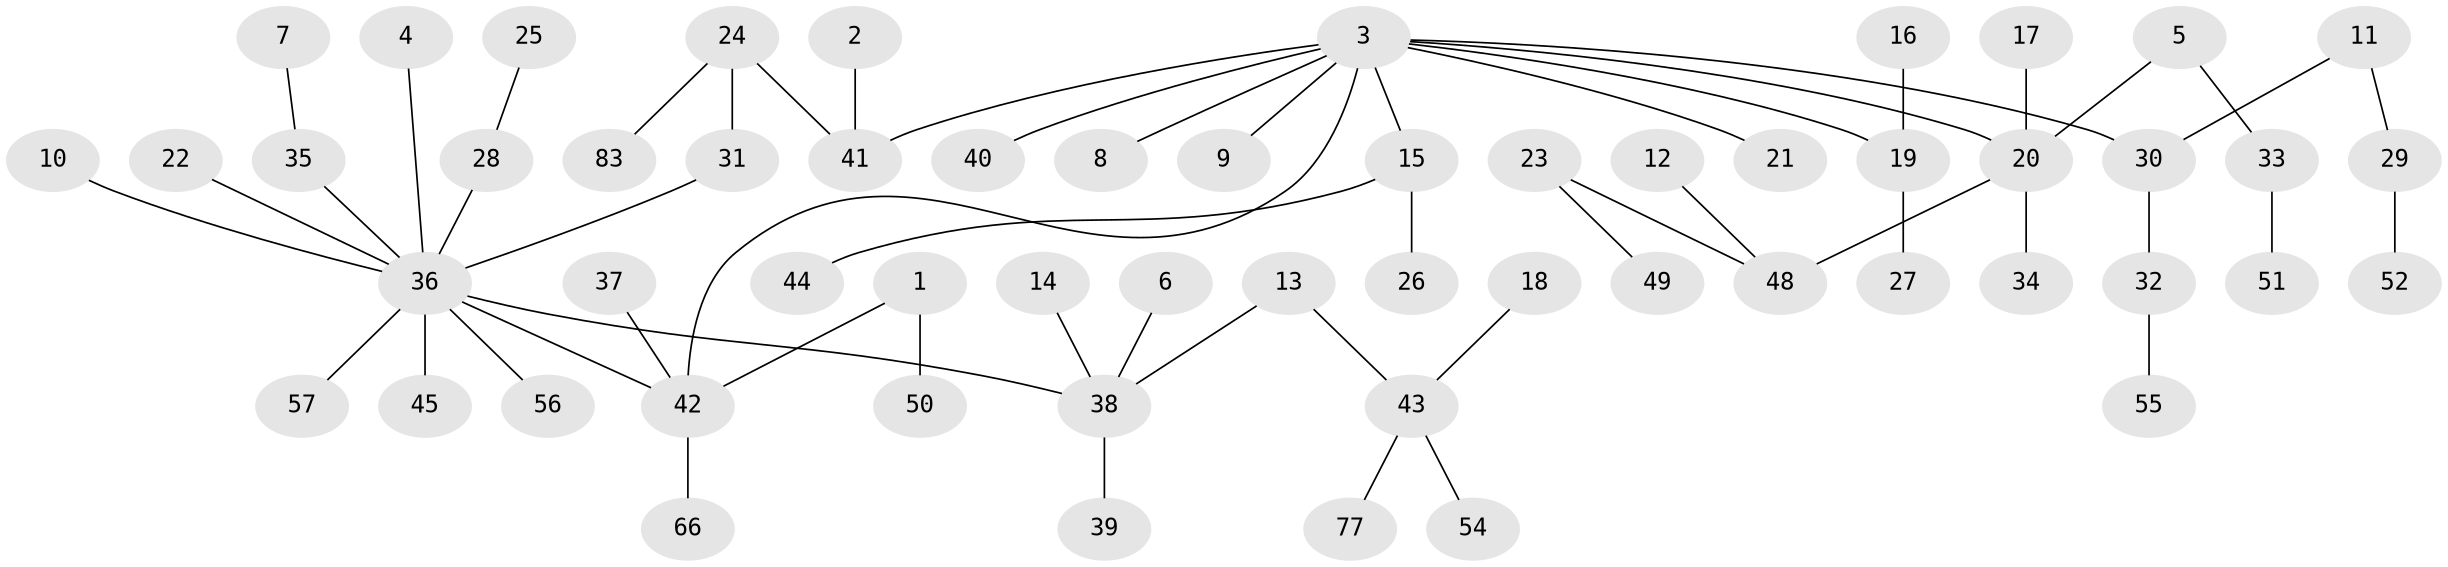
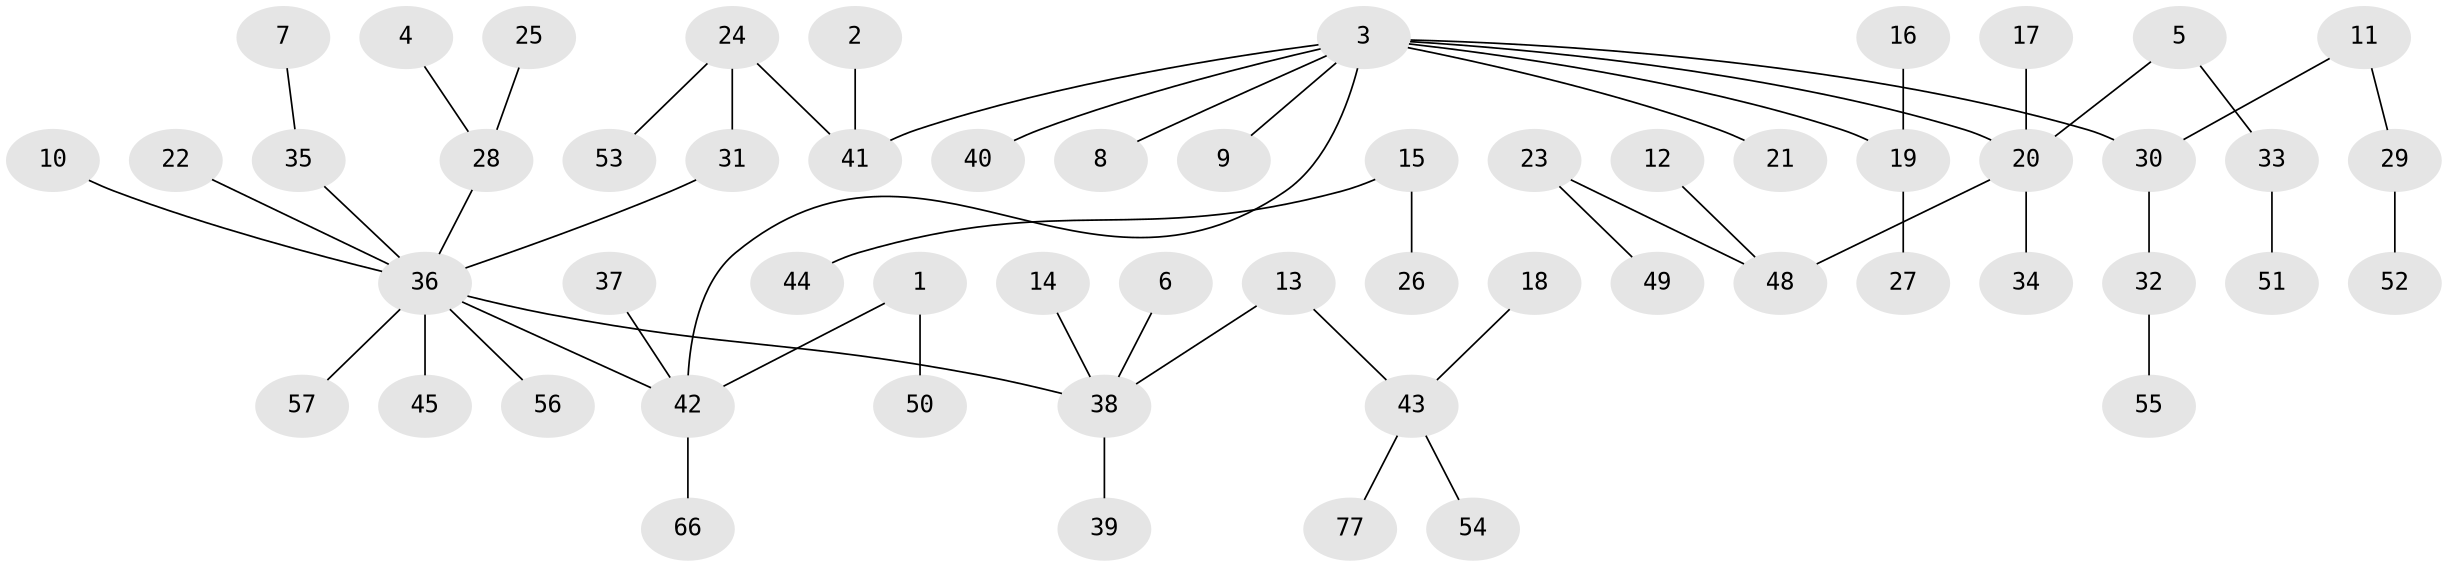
edge "3" -- "15": removed
edge "4" -- "36": now "4" -- "28"
node "83": label "83" -> "53"
